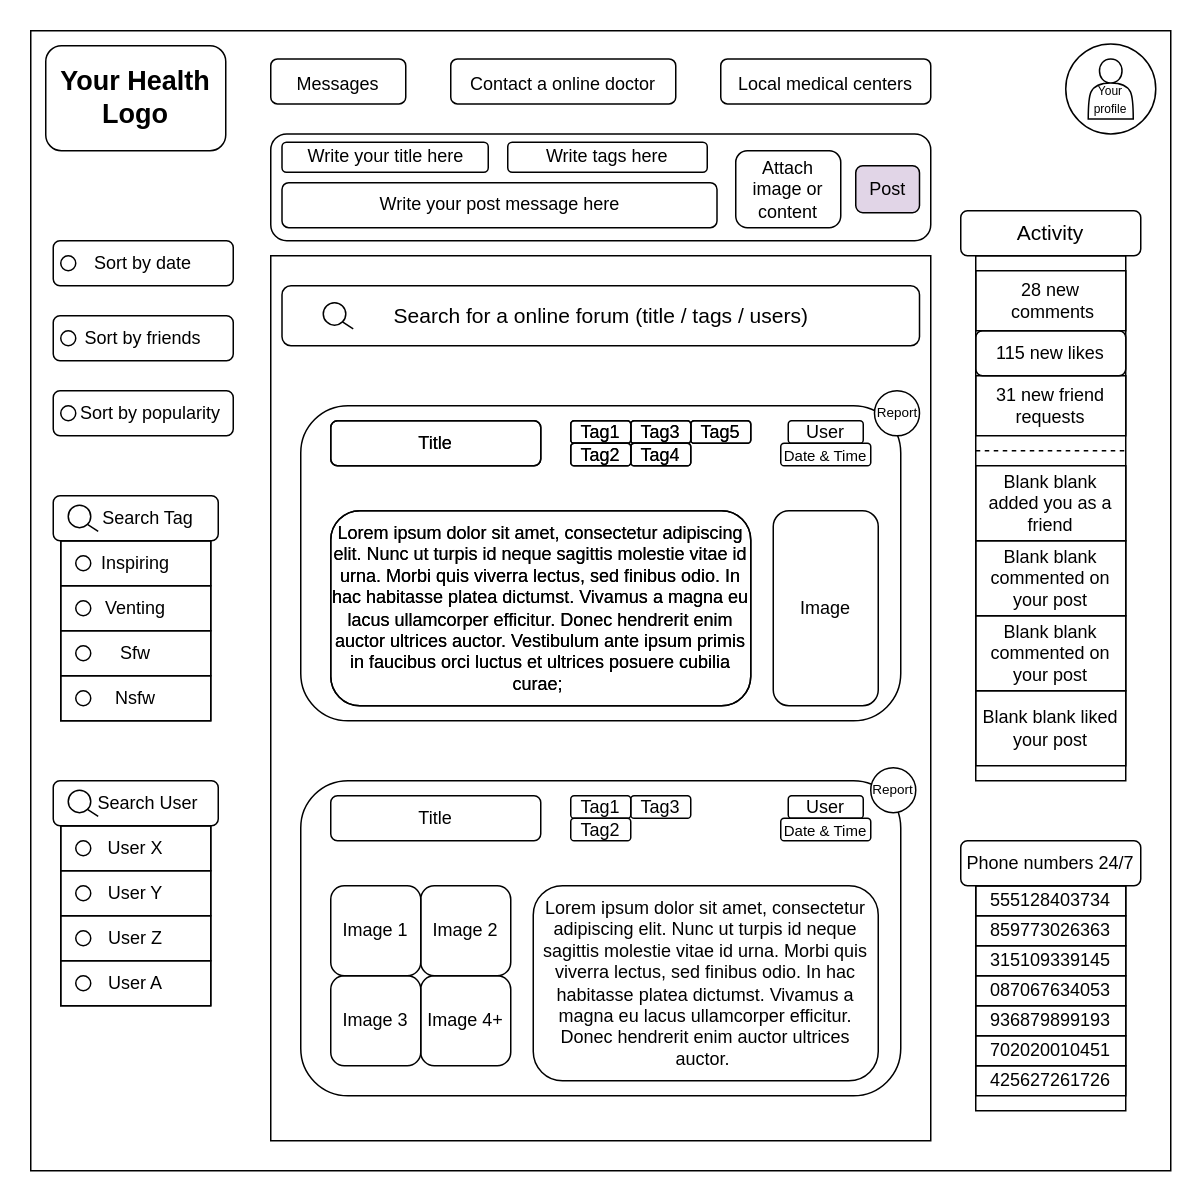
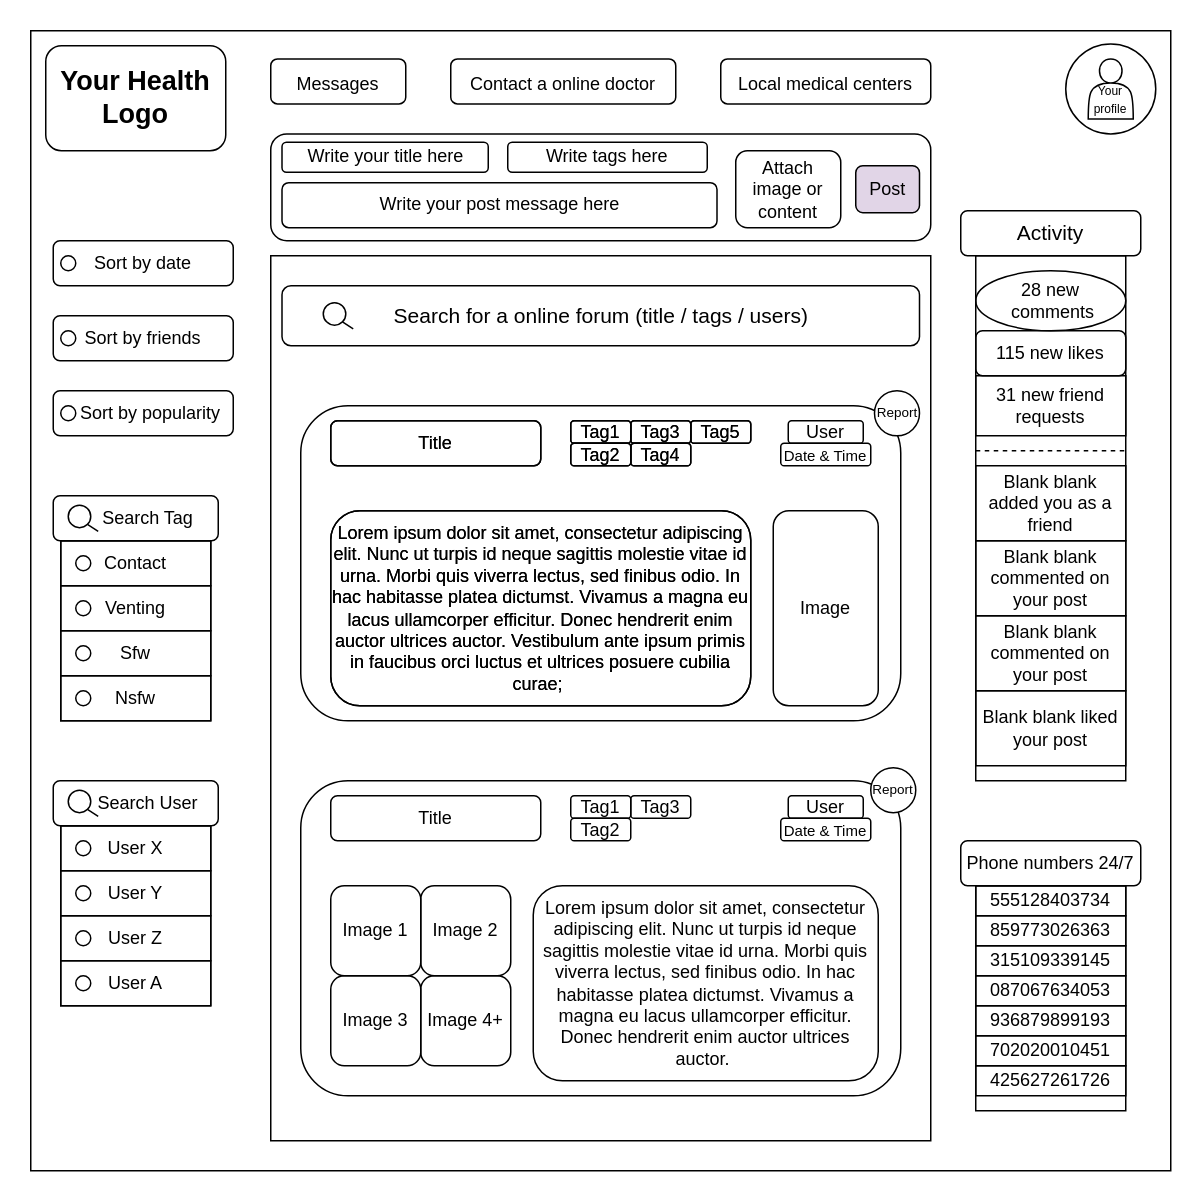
node "28 new comments": shape rectangle -> ellipse
node "Inspiring": label "Inspiring" -> "Contact"
